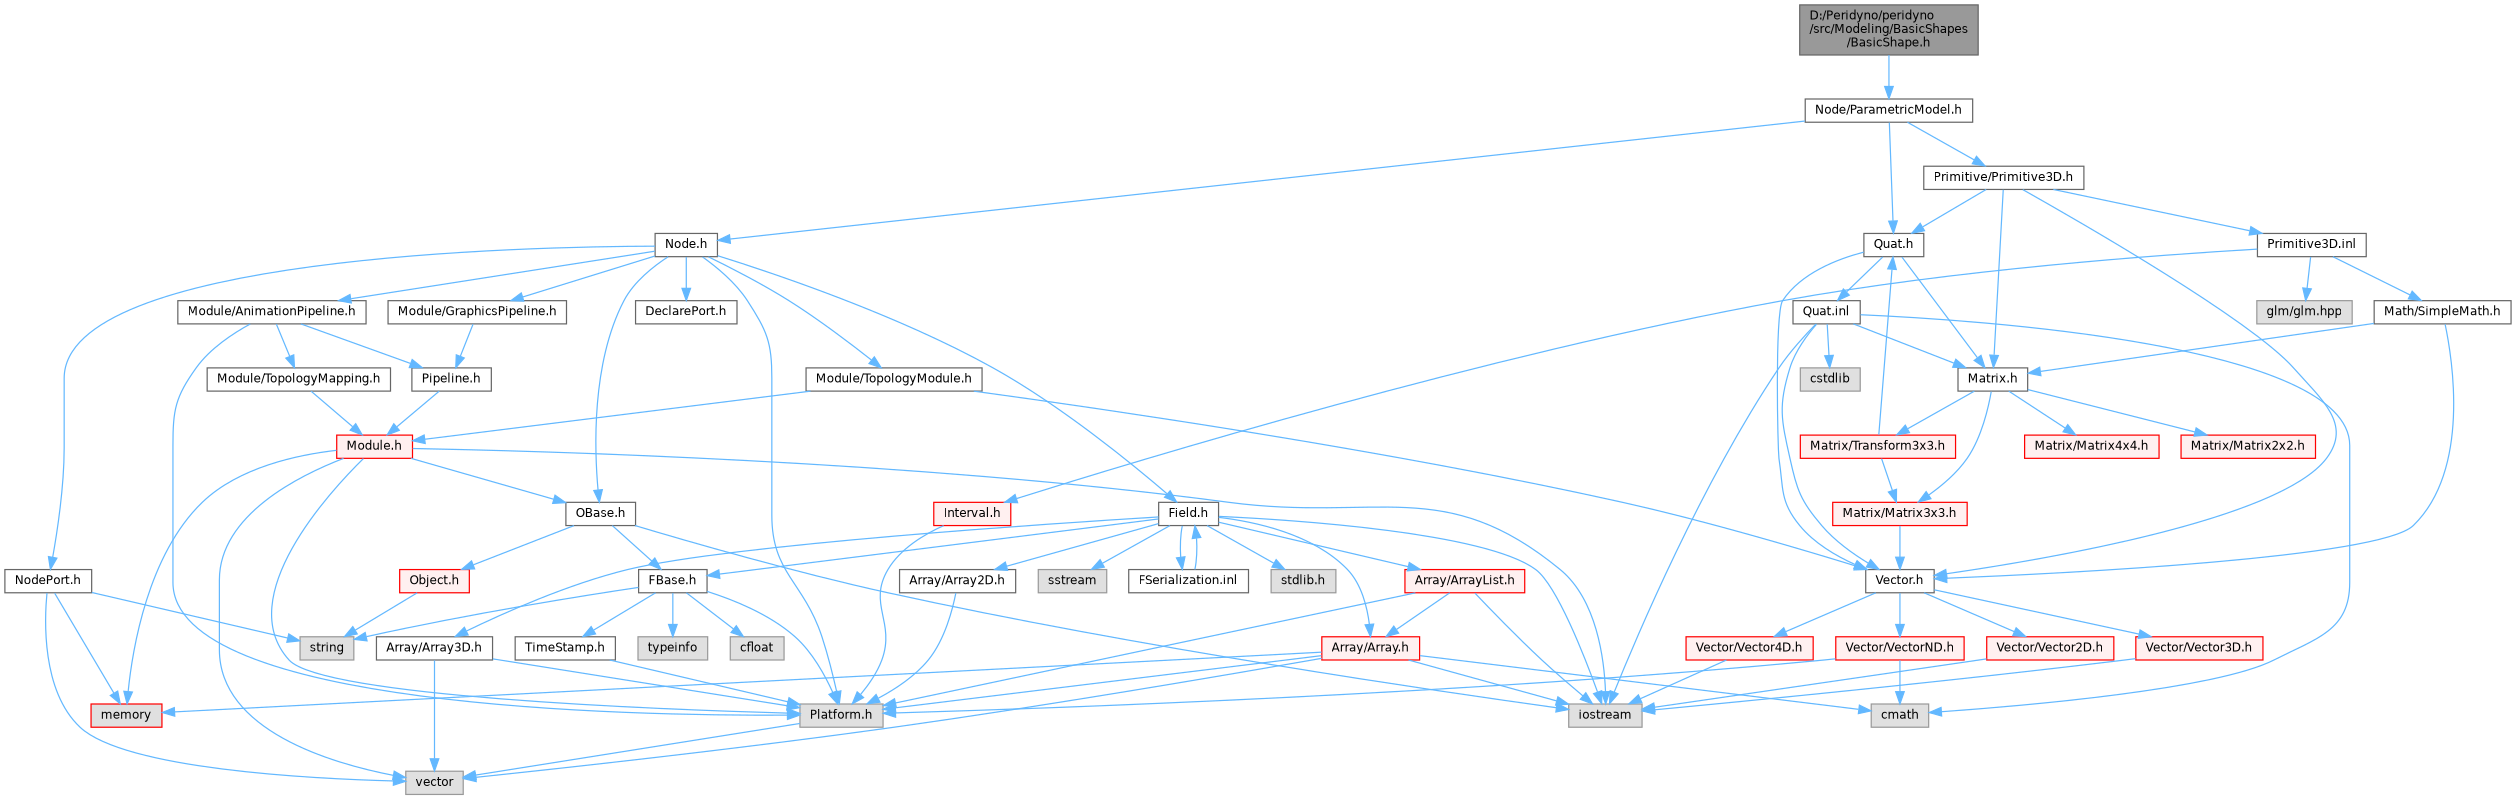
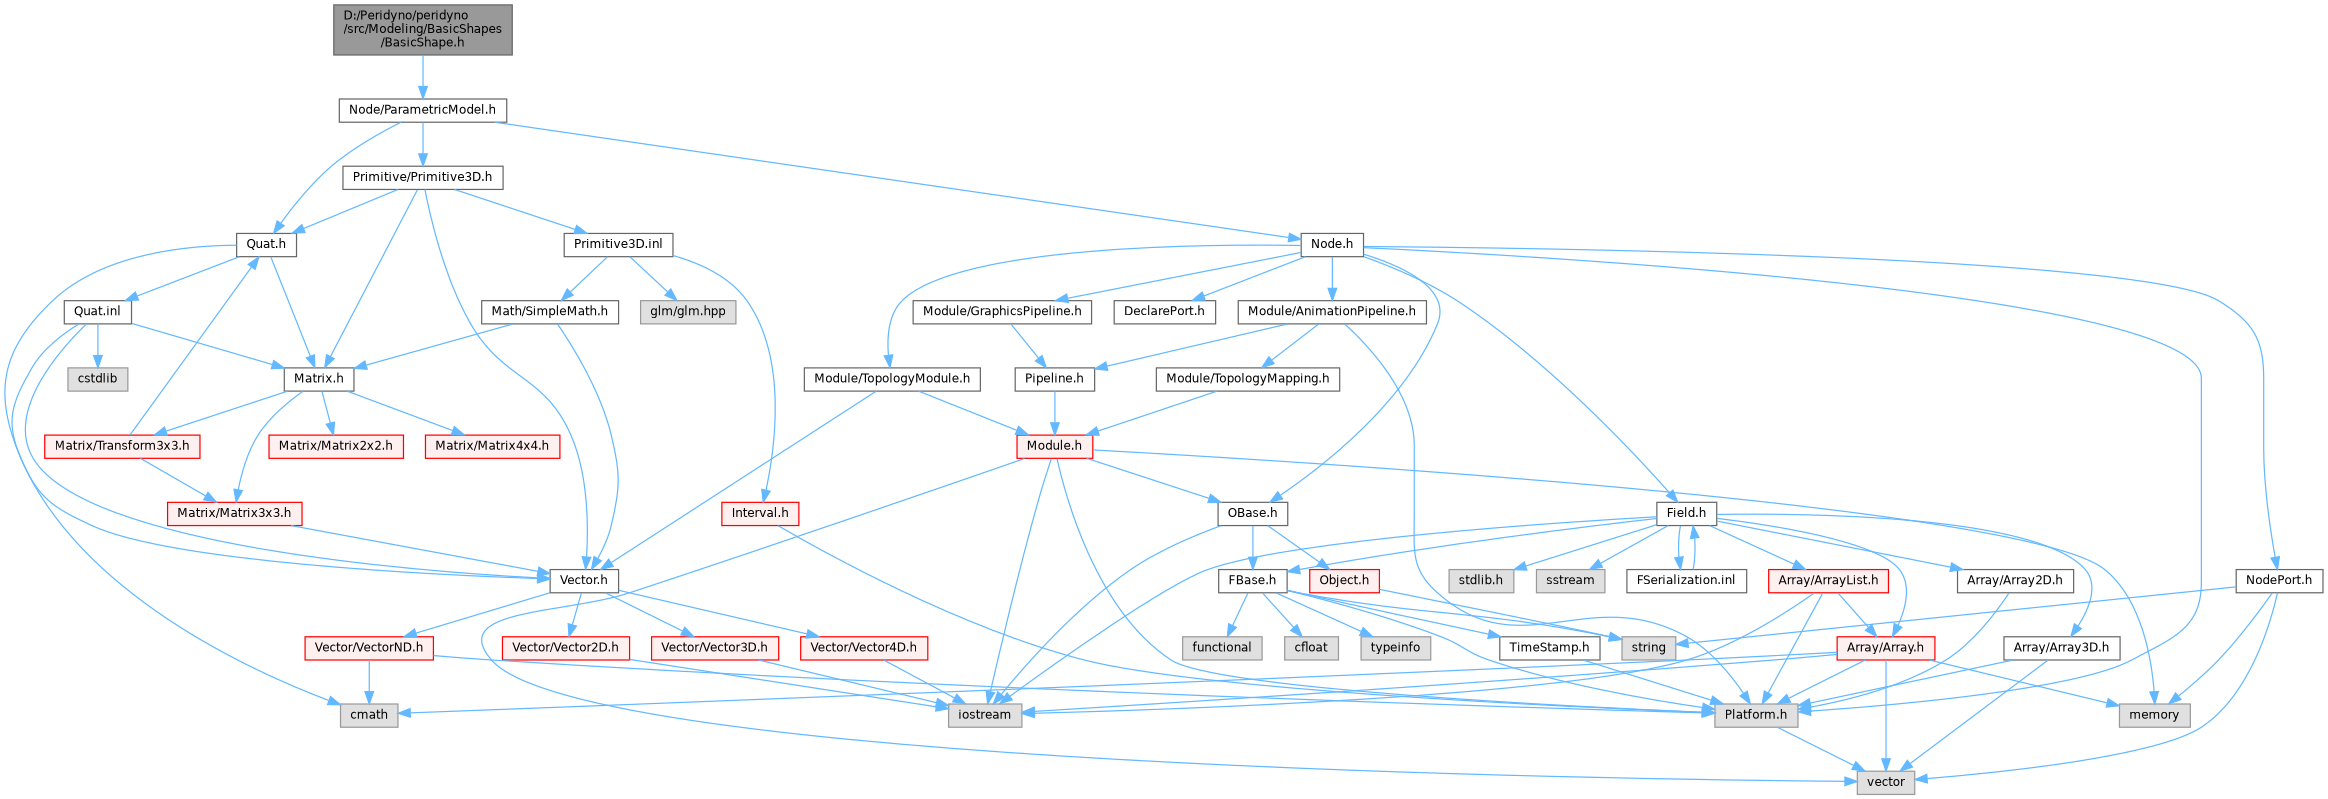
edge "Quat.inl" -> "iostream": removed
node "functional": added
node "memory": color red -> grey60
